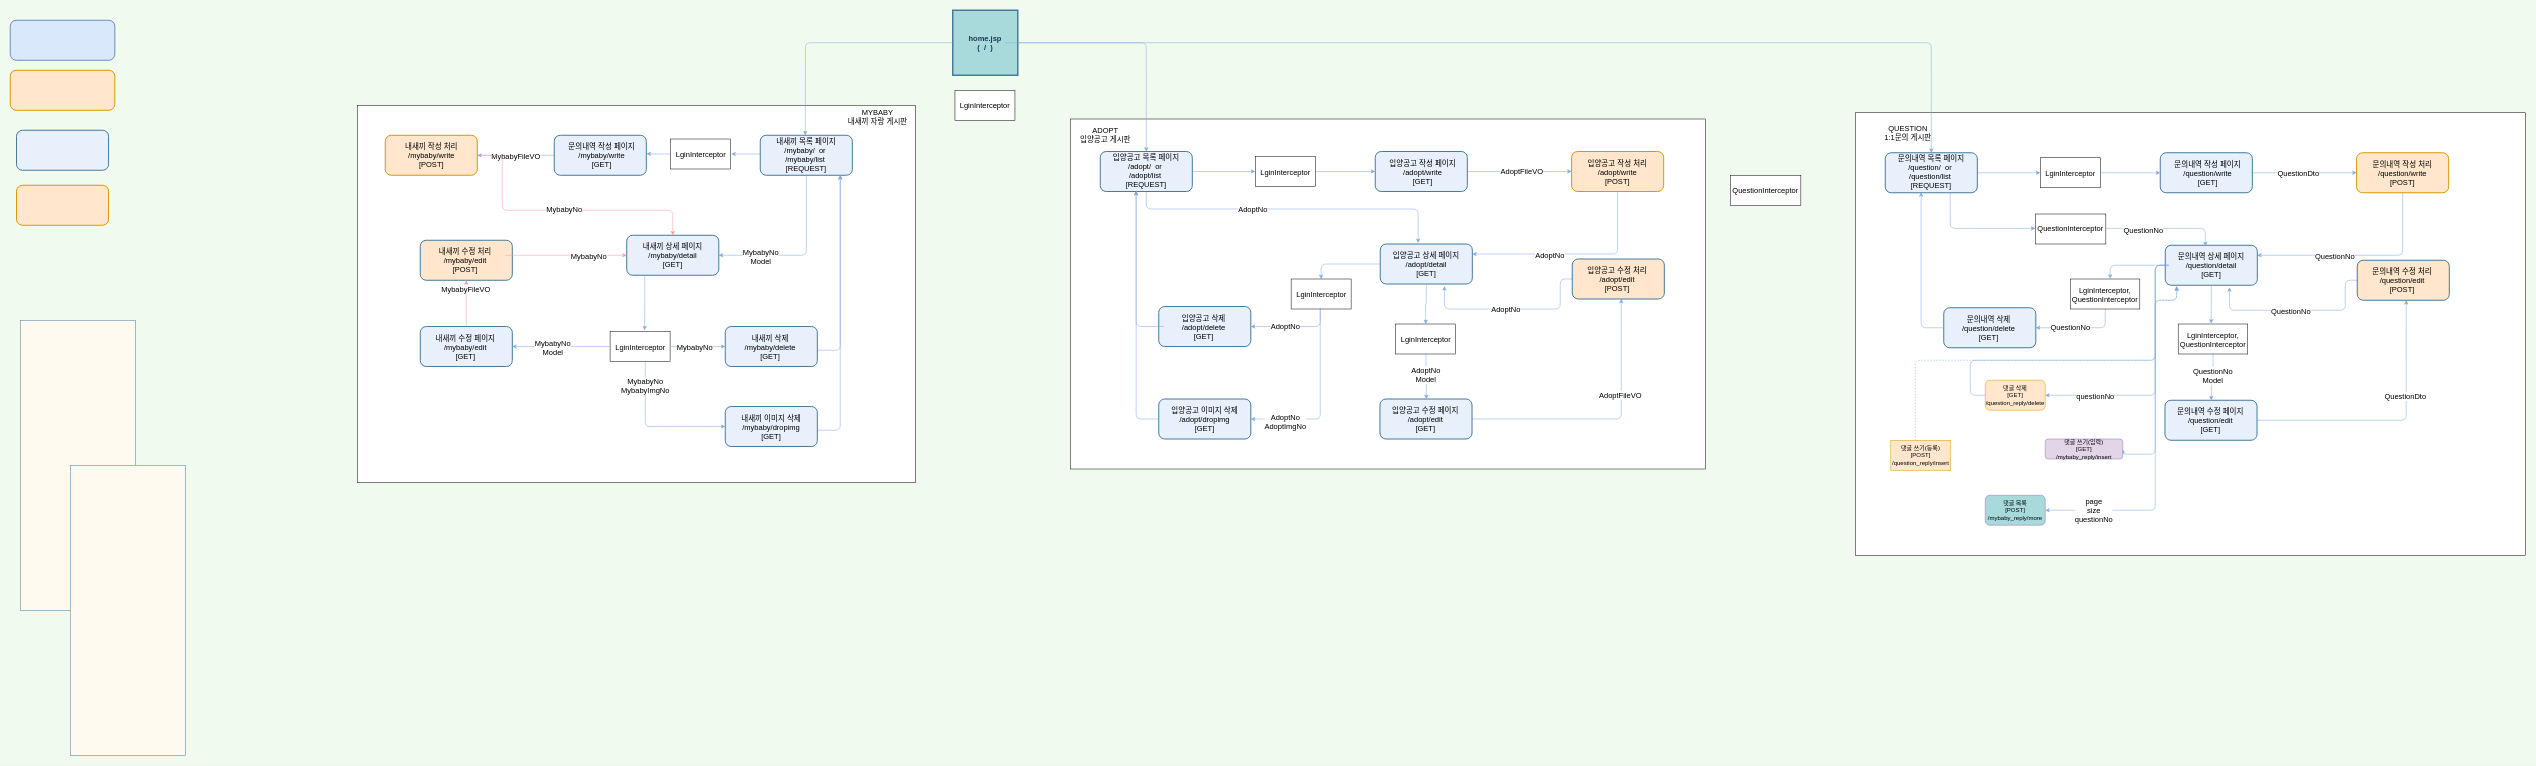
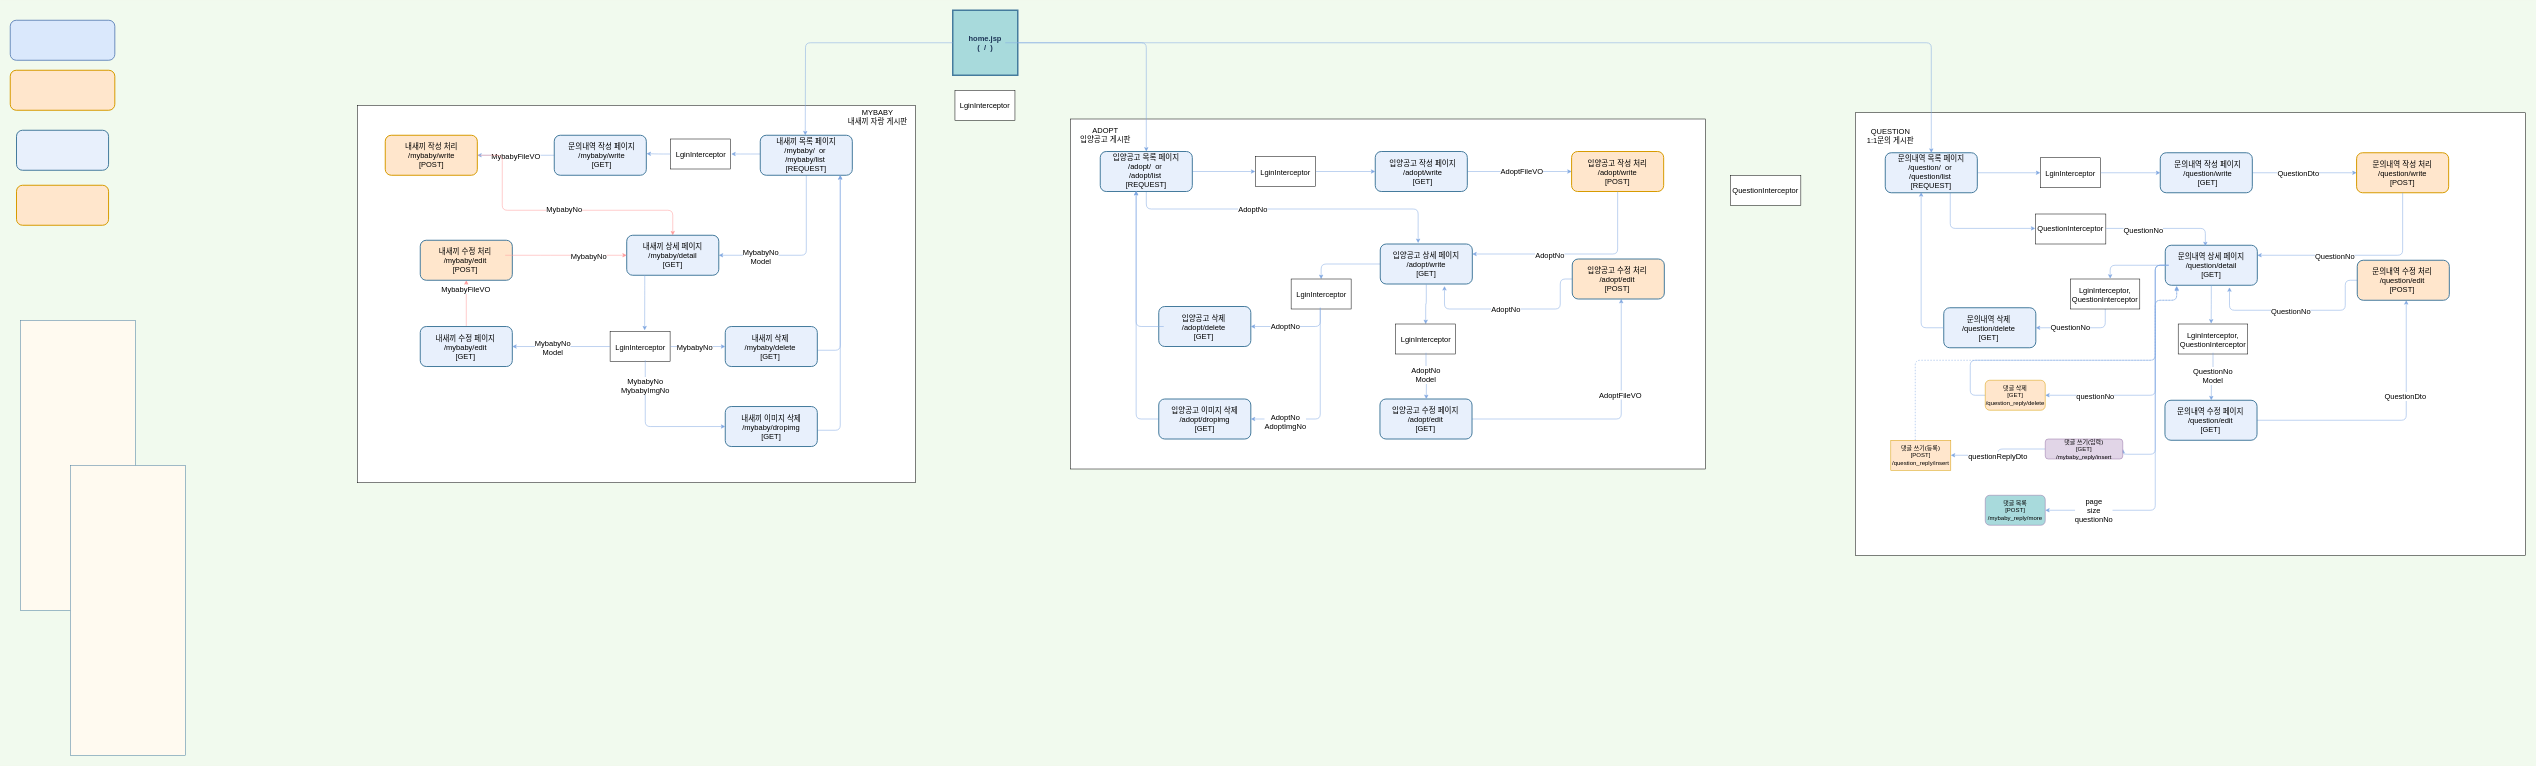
node "QUESTION 1:1문의 게시판": moved (1908, 133) -> (1891, 135)
node "입양공고 상세 페이지 /adopt/detail [GET]": label "입양공고 상세 페이지 /adopt/detail [GET]" -> "입양공고 상세 페이지 /adopt/write [GET]"
edge "댓글 쓰기(입력) [GET] /mybaby_reply/insert" -> "댓글 쓰기(등록) [POST] /question_reply/insert": added, label "questionReplyDto"
